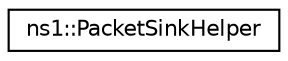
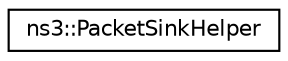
node "ns1::PacketSinkHelper": label "ns1::PacketSinkHelper" -> "ns3::PacketSinkHelper"
